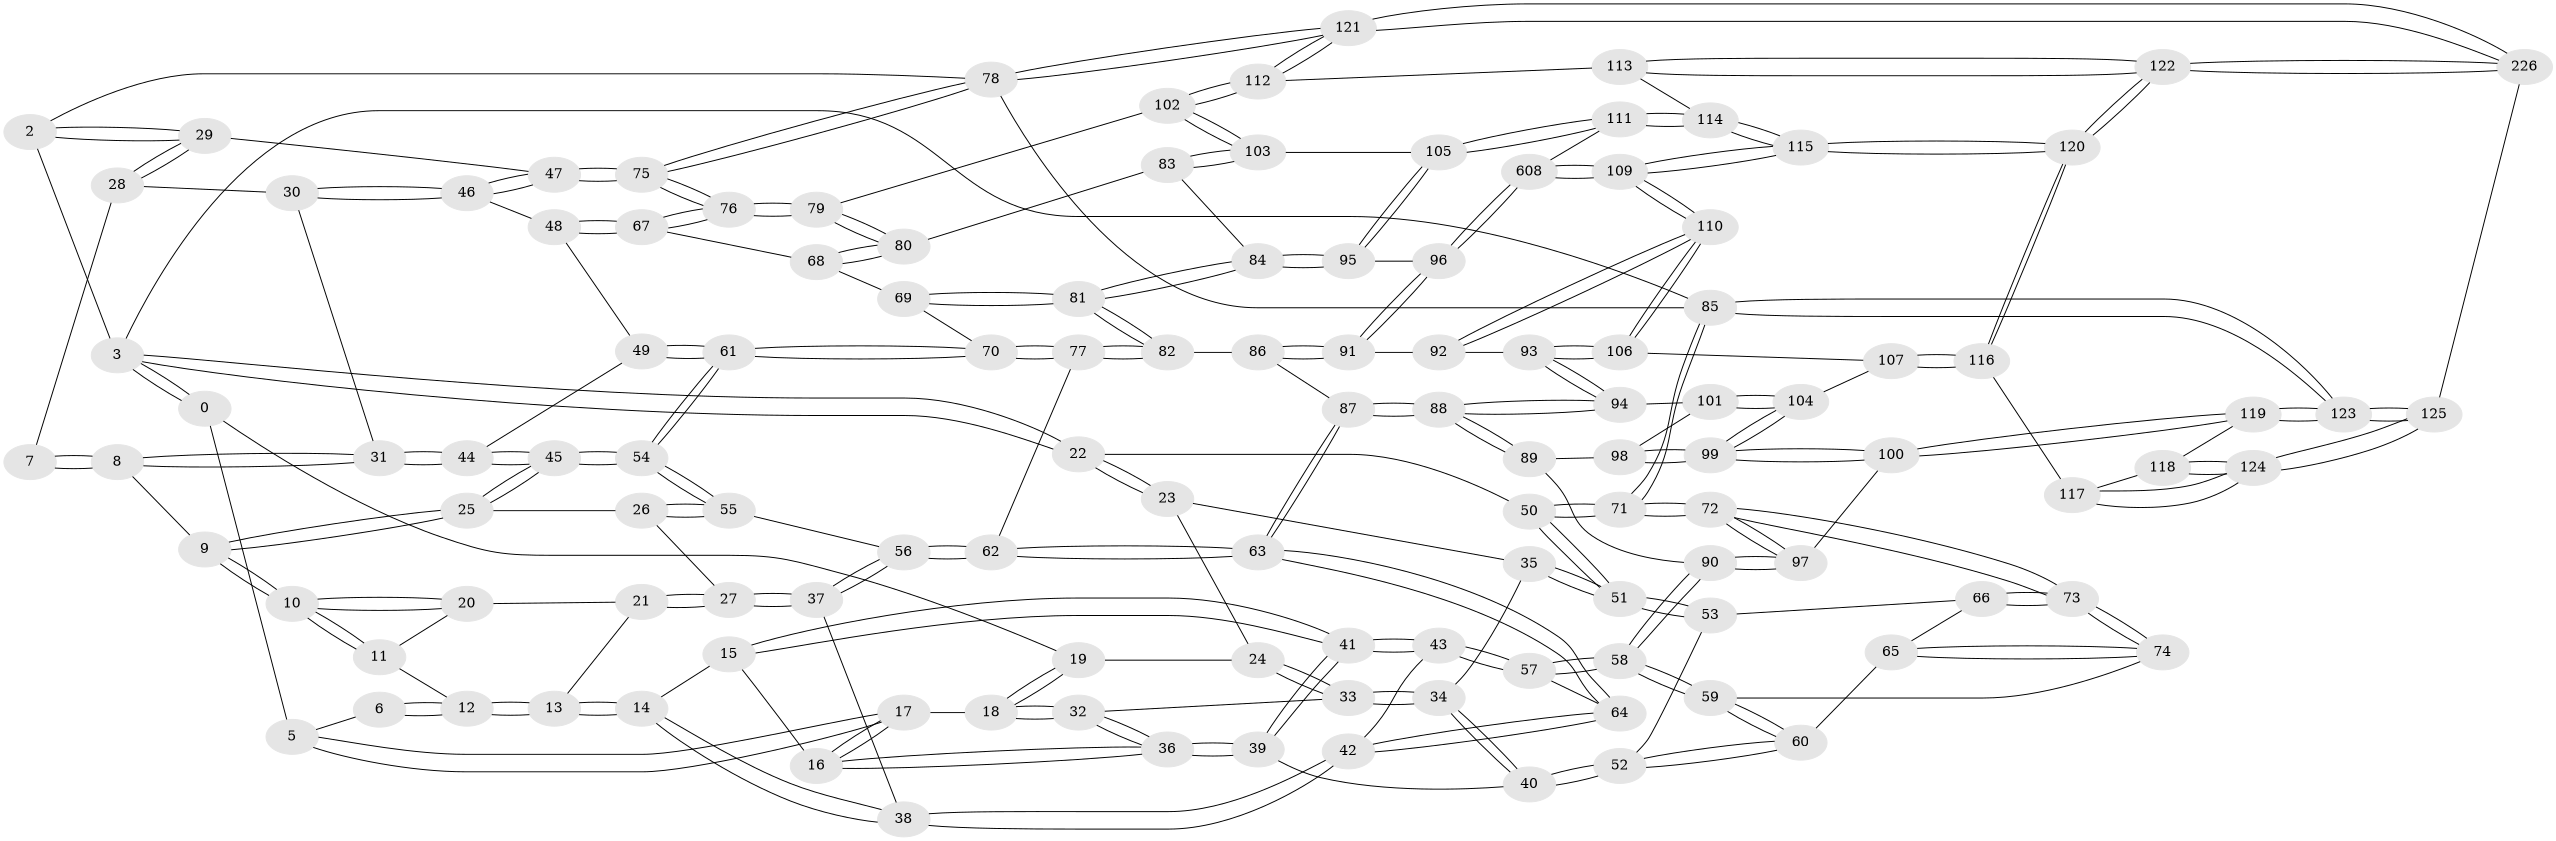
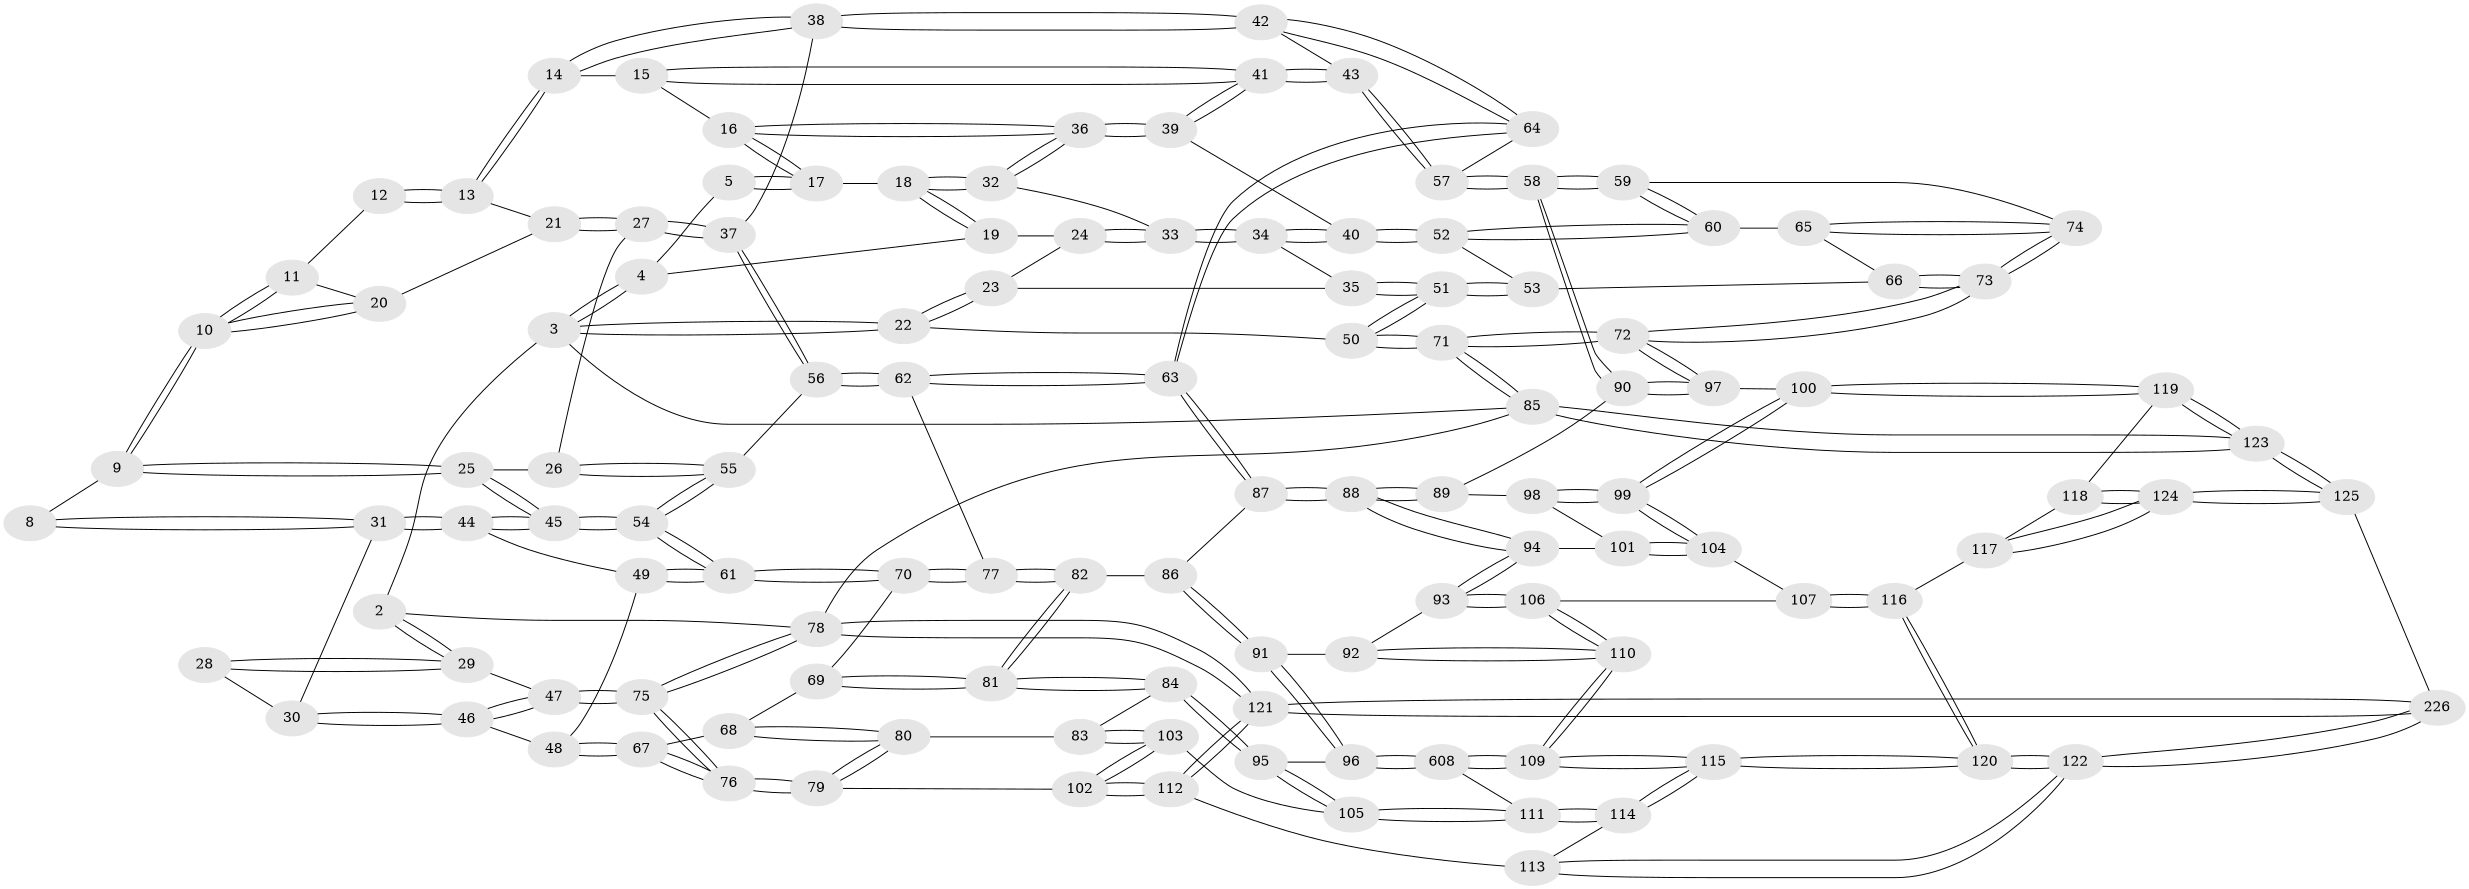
node "0": label "0" -> "4"
node "7": removed
node "6": removed
